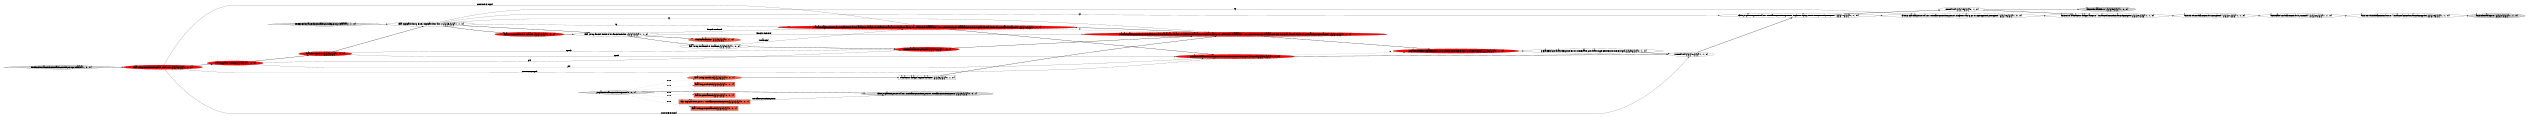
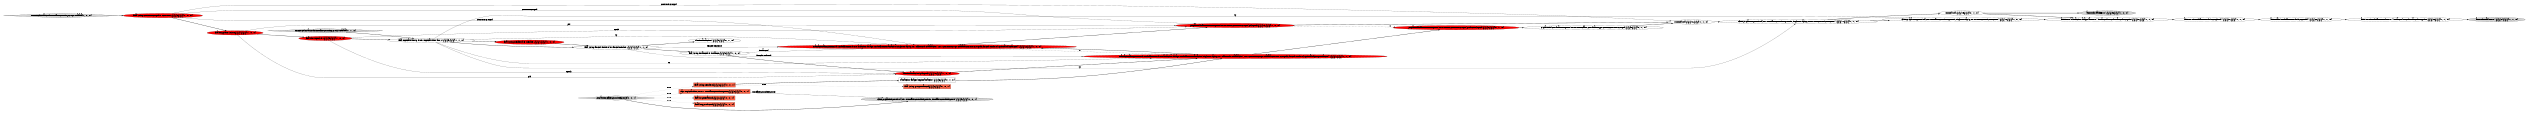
node "doInitTransactions()@@@5@@@['0', '1', '0']": fillcolor tomato -> white
node "final String memberId@@@2@@@['0', '0', '1']": shape ellipse -> box
edge "prepareTxnOffsetCommitResponse['0', '0', '1']" -> "final String groupInstanceId@@@2@@@['0', '0', '1']": now "final String memberId@@@2@@@['0', '0', '1']" -> "final String groupInstanceId@@@2@@@['0', '0', '1']"
